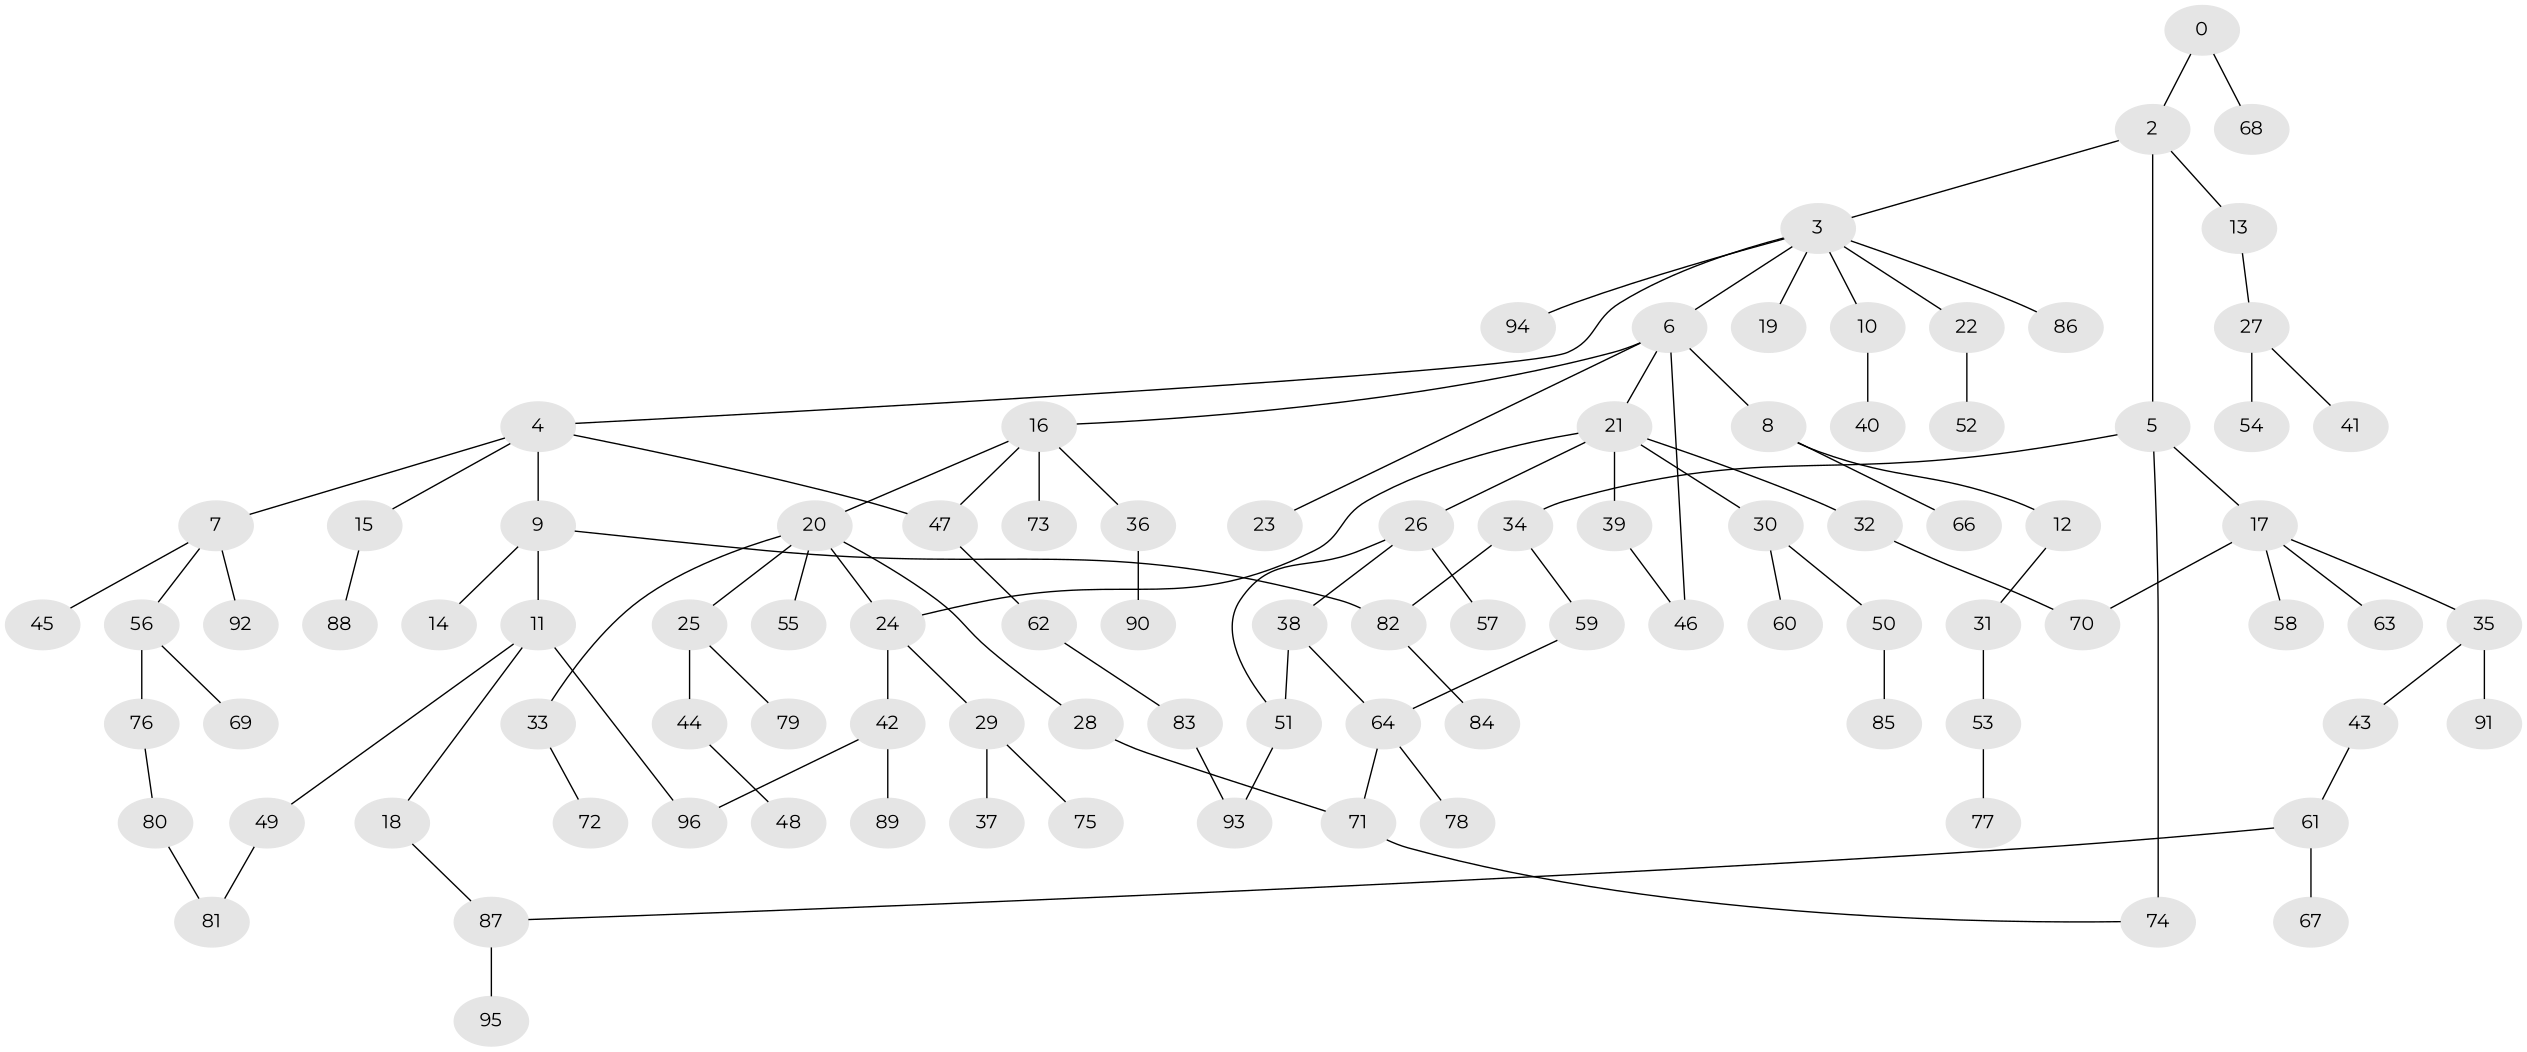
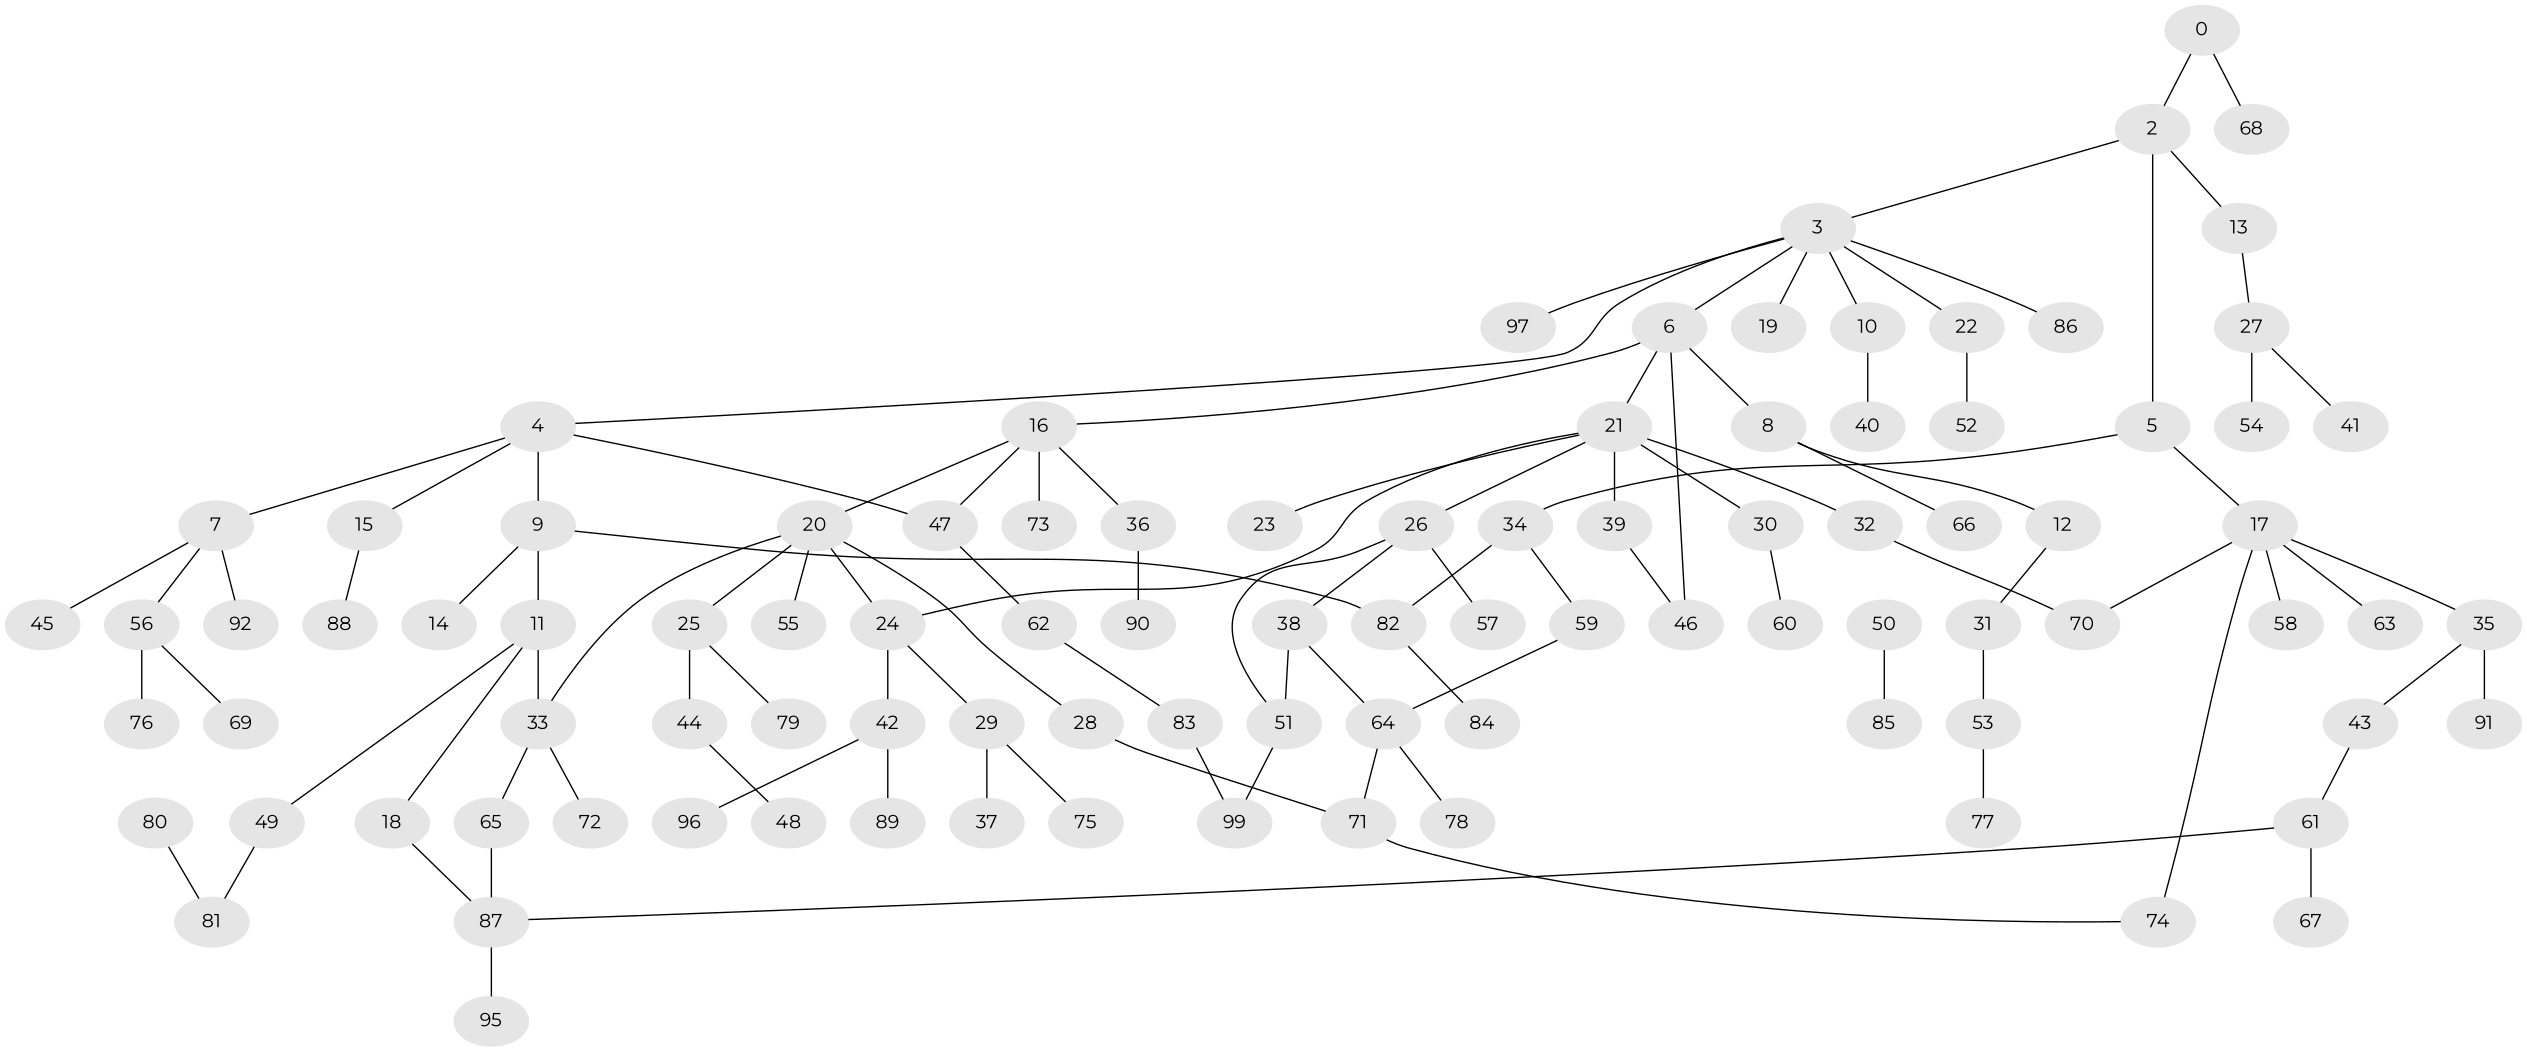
node "94": label "94" -> "97"
edge "6" -- "23": now "21" -- "23"
edge "30" -- "50": removed
edge "5" -- "74": now "17" -- "74"
edge "11" -- "96": now "11" -- "33"
edge "76" -- "80": removed
node "65": added
node "93": label "93" -> "99"
